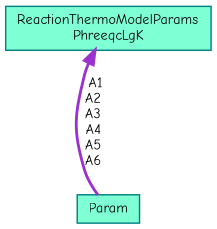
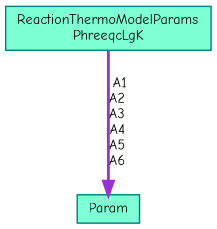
edge "Param" -> "ReactionThermoModelParams PhreeqcLgK": reversed
